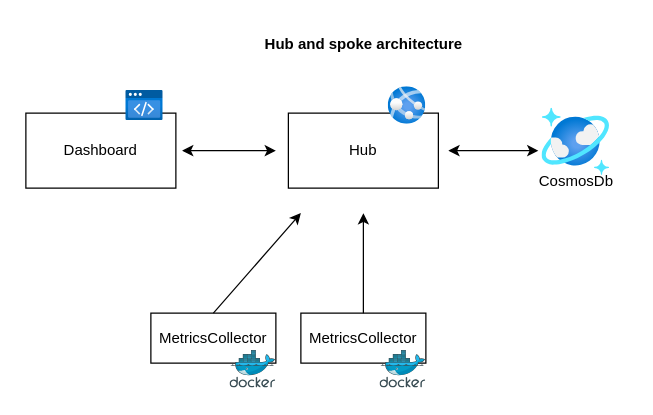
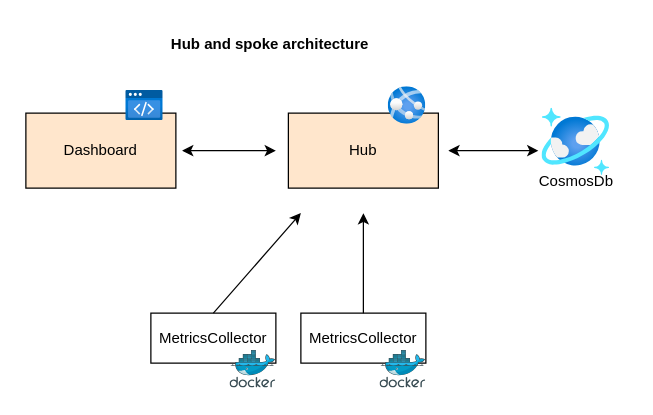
node "Hub and spoke architecture": moved (363, 44) -> (269, 44)
node "Dashboard": fillcolor #ffffff -> #ffe6cc
node "Hub": fillcolor #ffffff -> #ffe6cc
